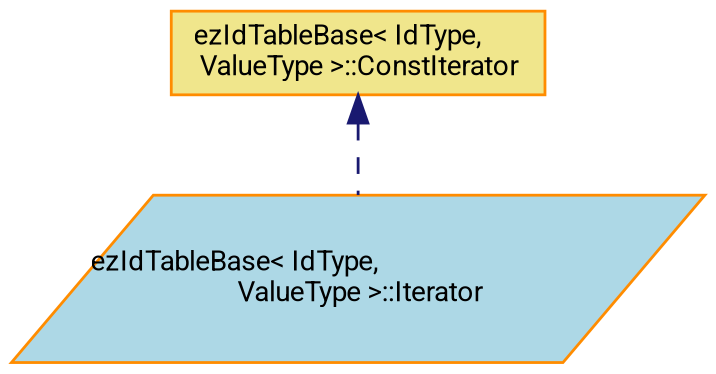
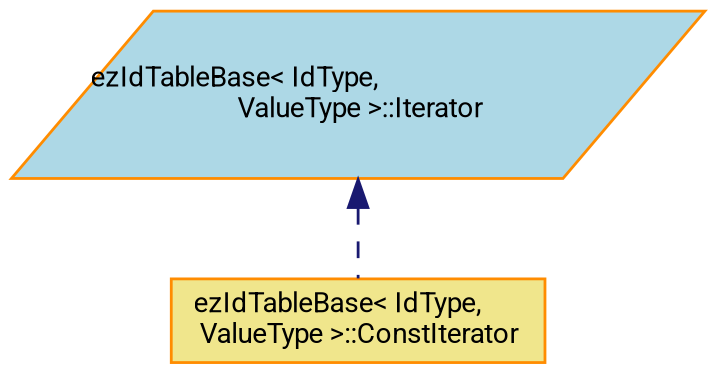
edge "ezIdTableBase< IdType, ValueType >::Iterator" -> "ezIdTableBase< IdType, ValueType >::ConstIterator": reversed
